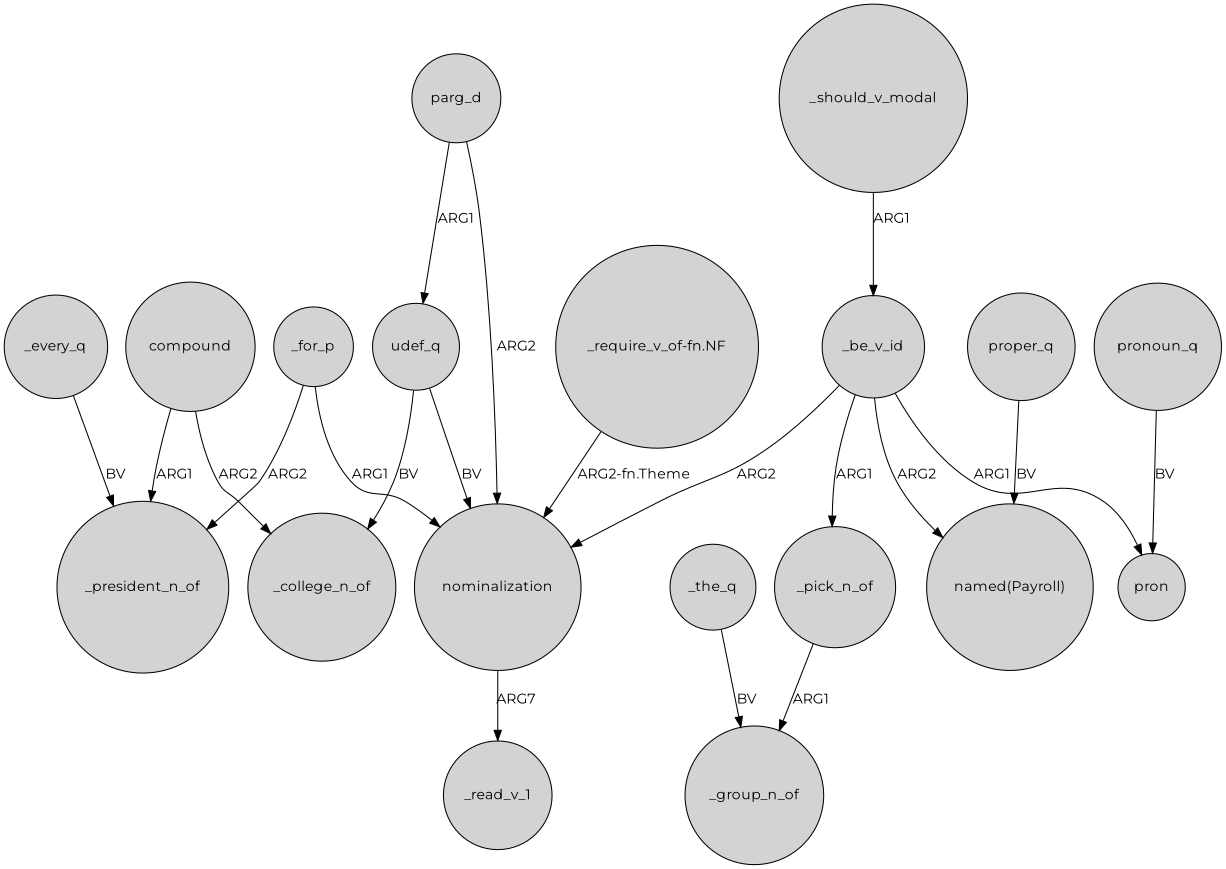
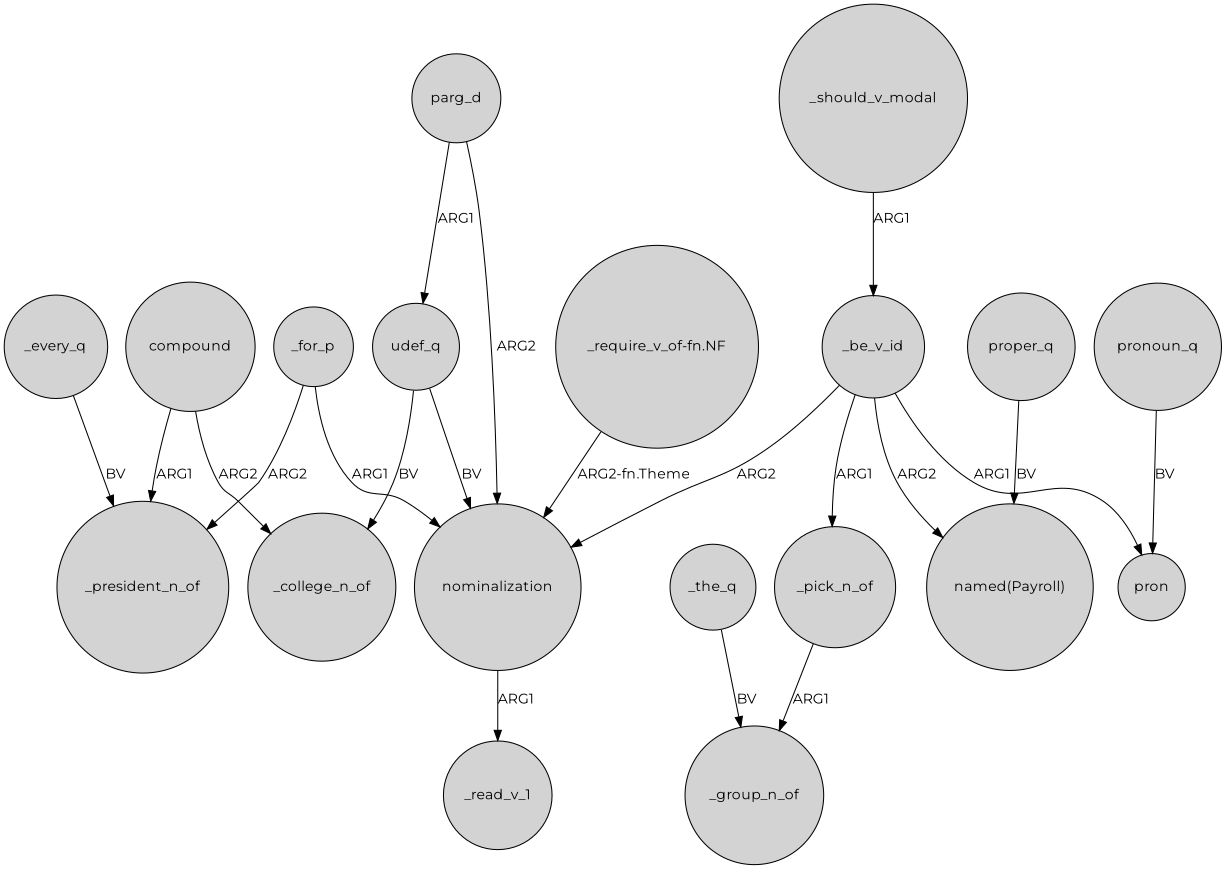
edge "nominalization" -> "_read_v_1": label "ARG7" -> "ARG1"
